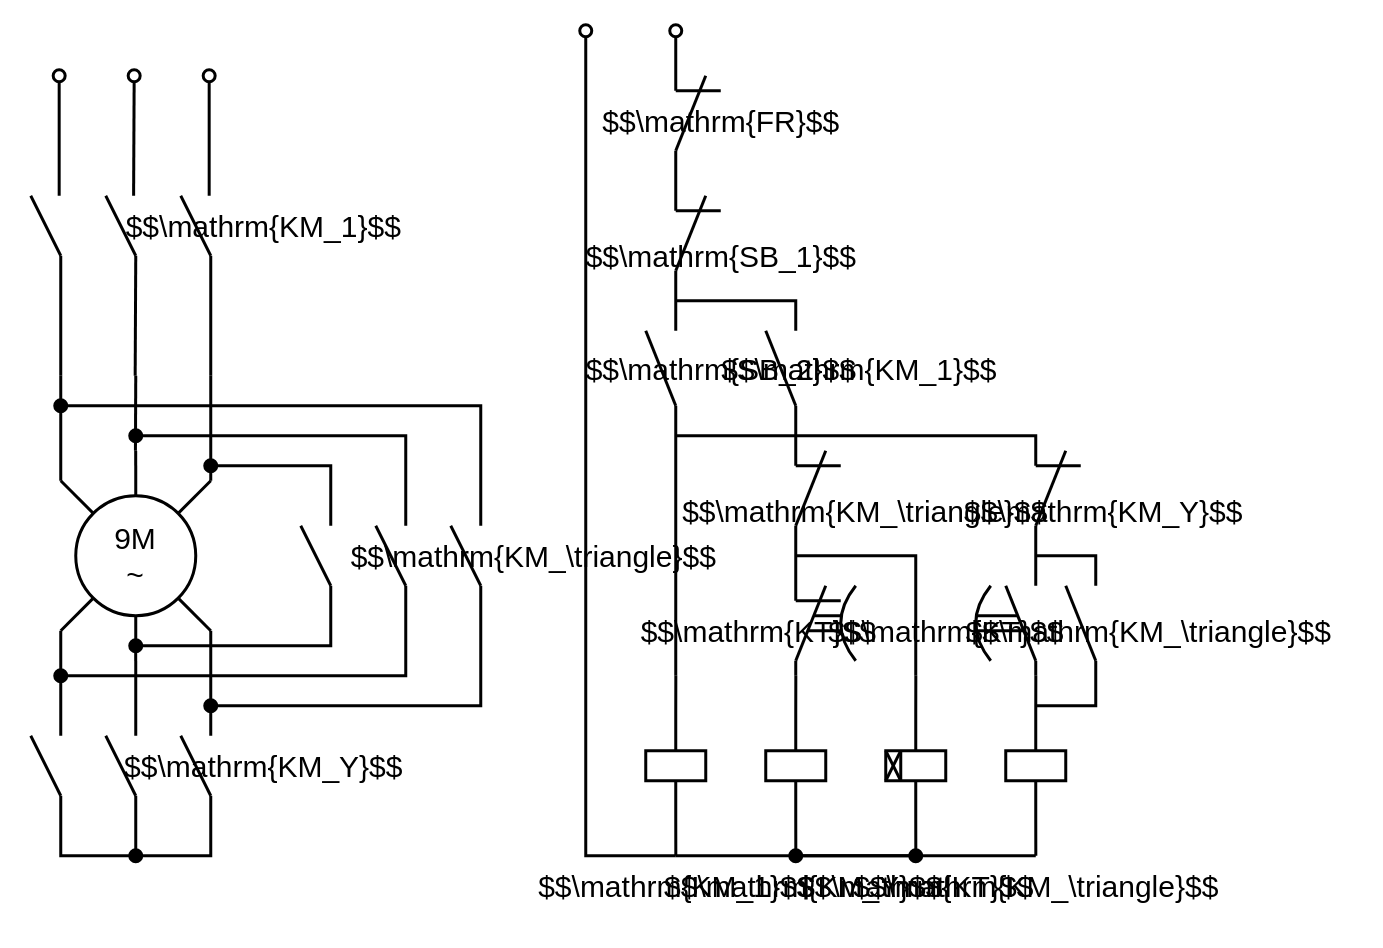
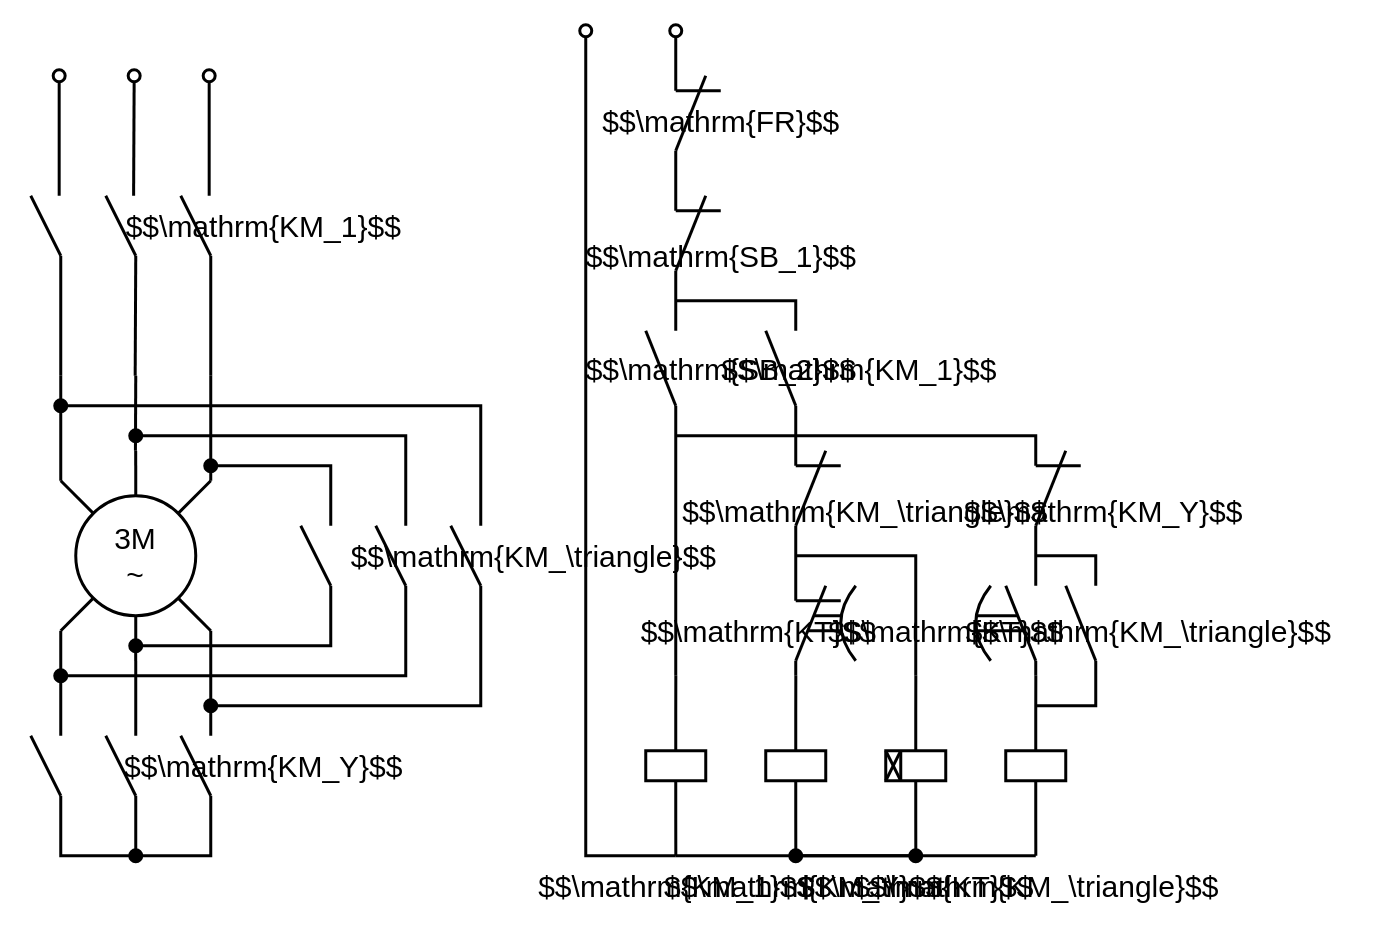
node "9M ~": label "9M ~" -> "3M ~"
